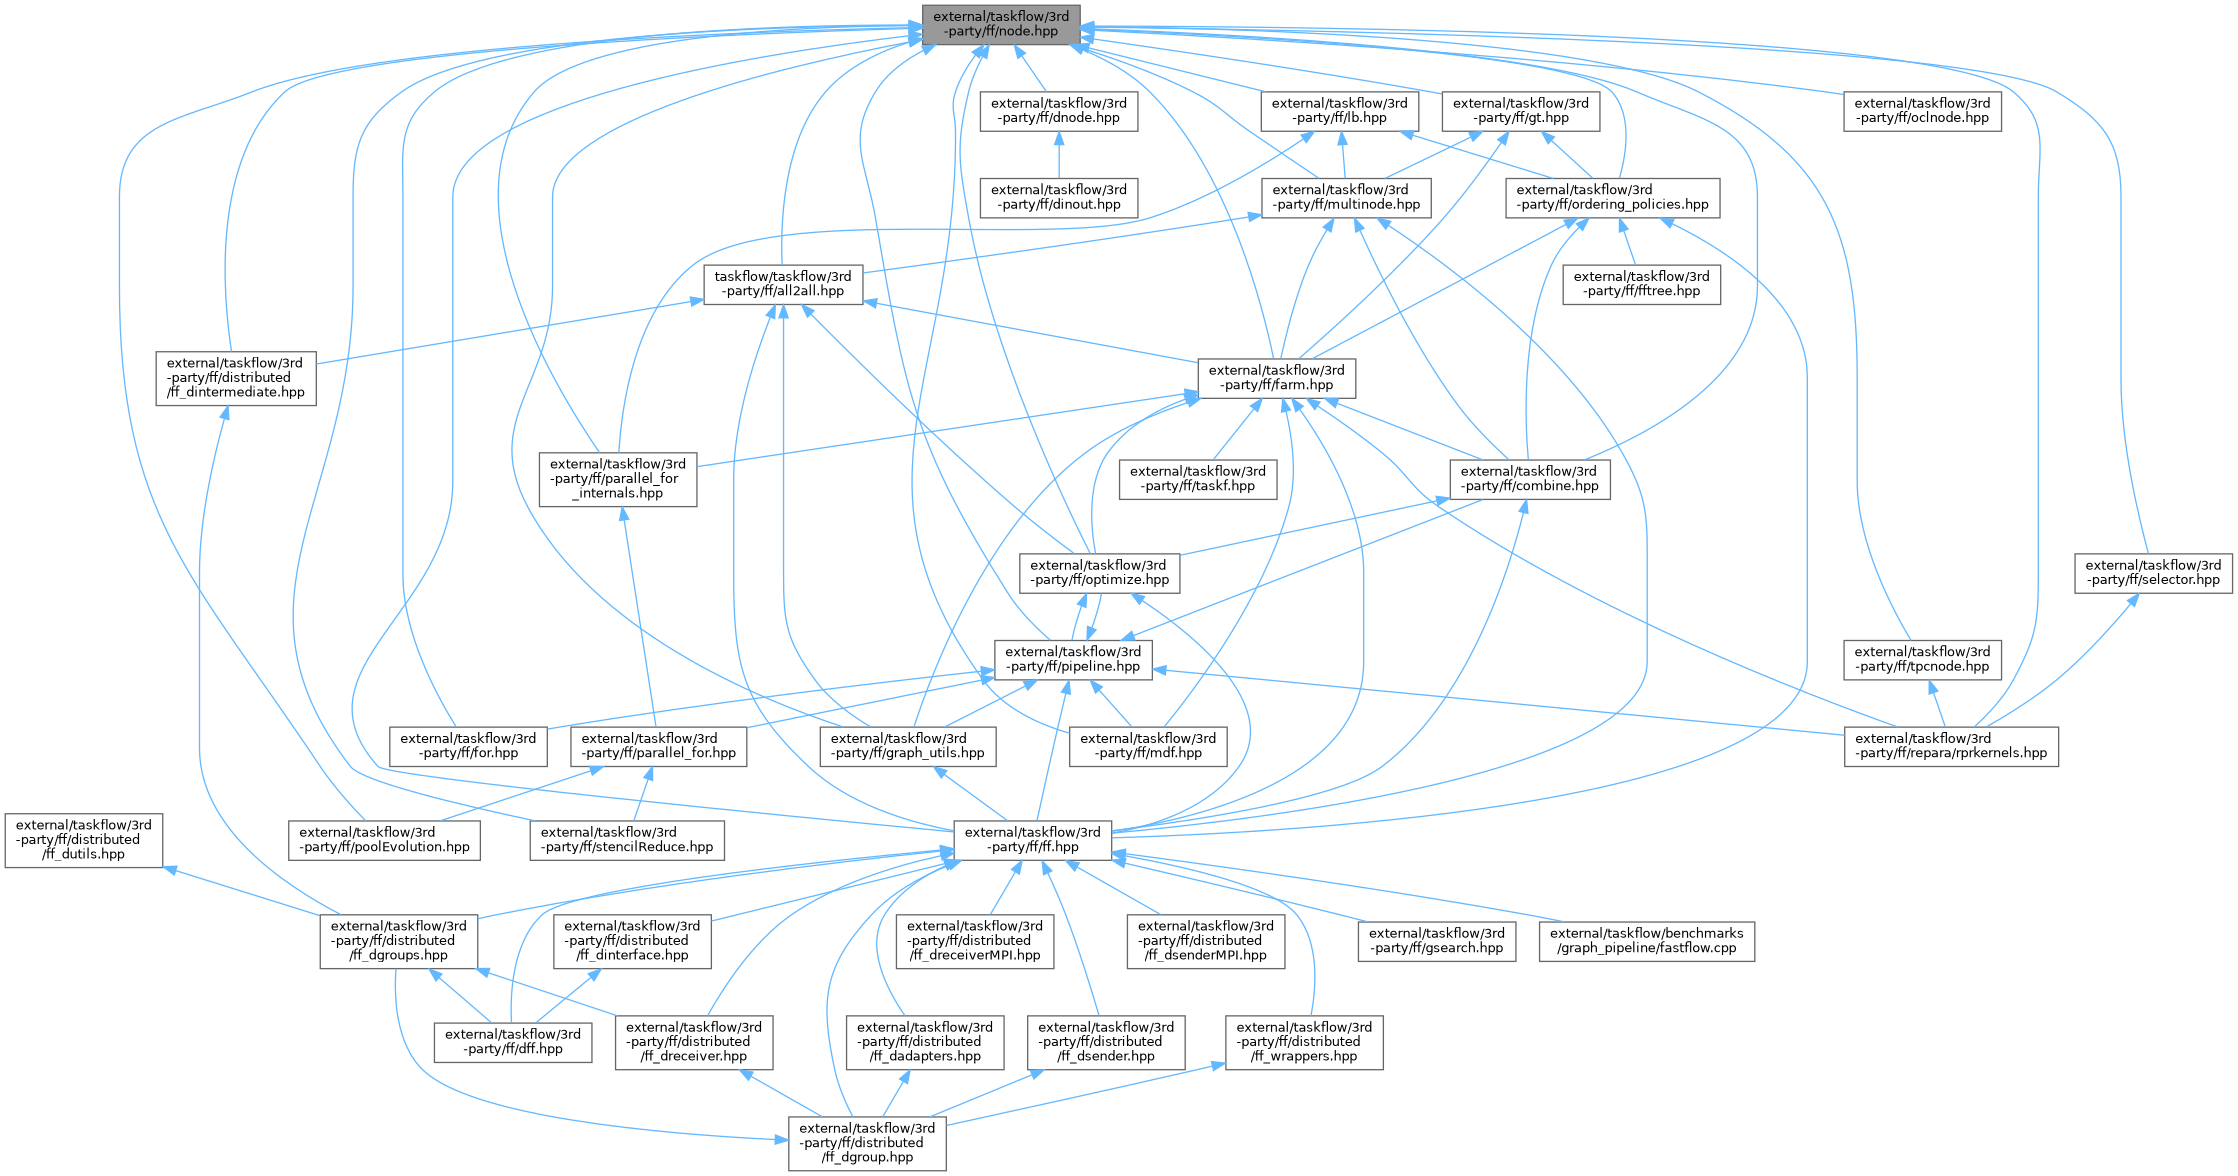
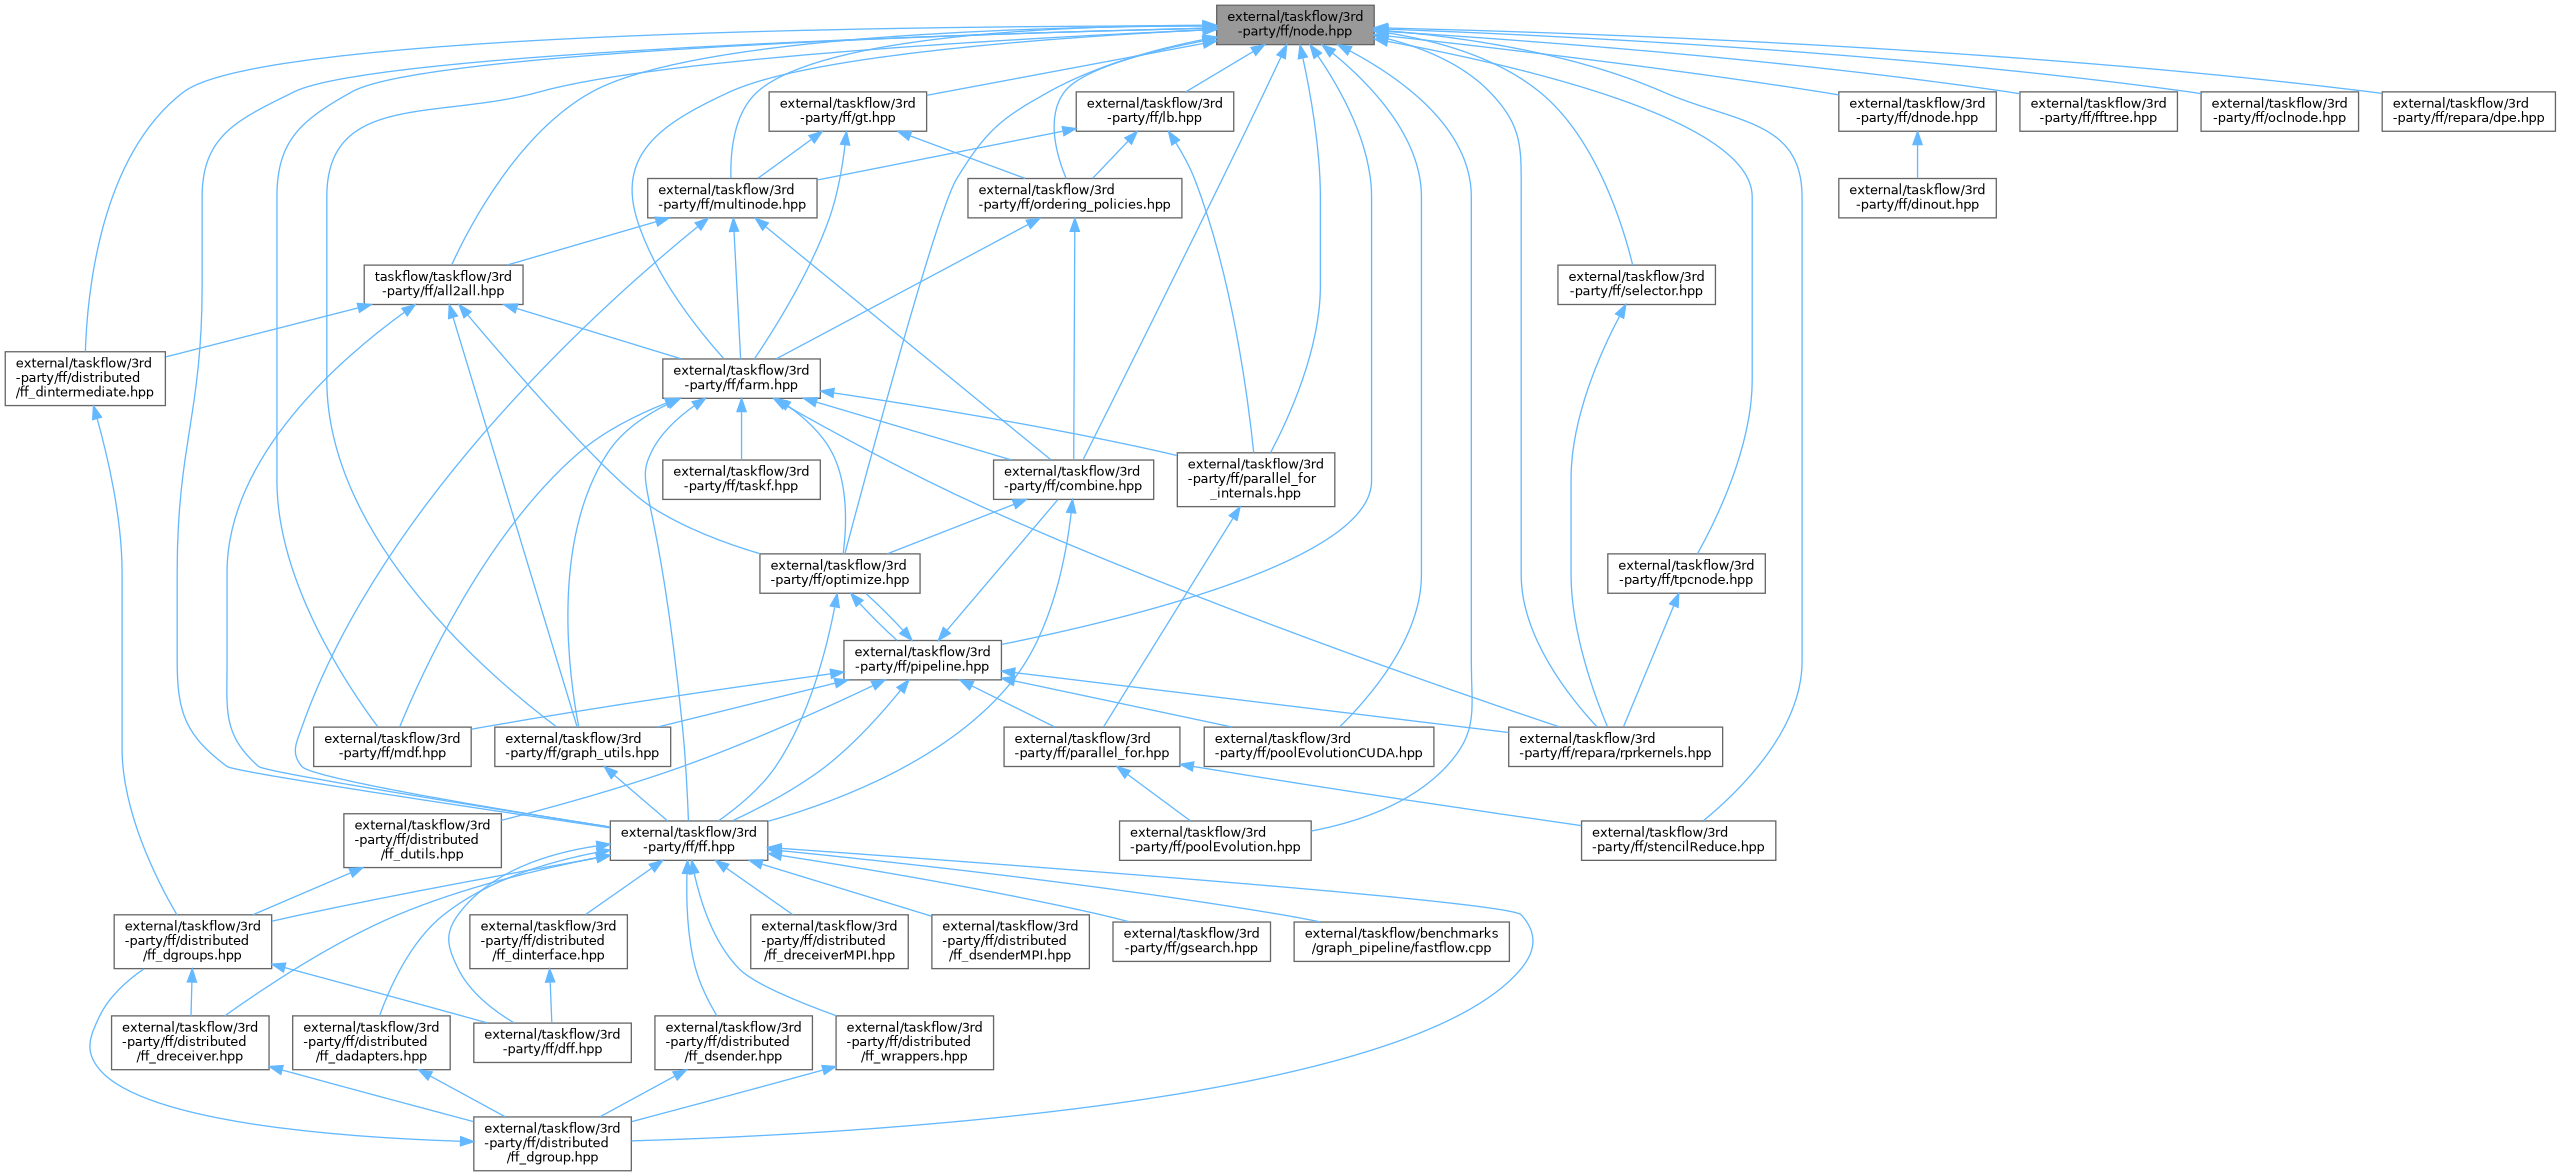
node "external/taskflow/3rd -party/ff/repara/dpe.hpp": added
edge "external/taskflow/3rd -party/ff/fftree.hpp" -> "external/taskflow/3rd -party/ff/ordering_policies.hpp": now "external/taskflow/3rd -party/ff/fftree.hpp" -> "external/taskflow/3rd -party/ff/node.hpp"
node "external/taskflow/3rd -party/ff/for.hpp": label "external/taskflow/3rd -party/ff/for.hpp" -> "external/taskflow/3rd -party/ff/poolEvolutionCUDA.hpp"
edge "external/taskflow/3rd -party/ff/ff.hpp" -> "external/taskflow/3rd -party/ff/ordering_policies.hpp": removed
edge "external/taskflow/3rd -party/ff/distributed /ff_dutils.hpp" -> "external/taskflow/3rd -party/ff/pipeline.hpp": added
